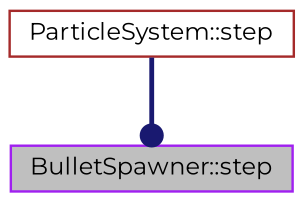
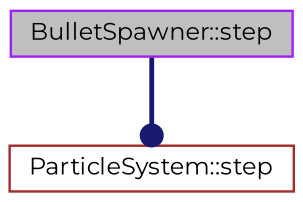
edge "ParticleSystem::step" -> "BulletSpawner::step": reversed
